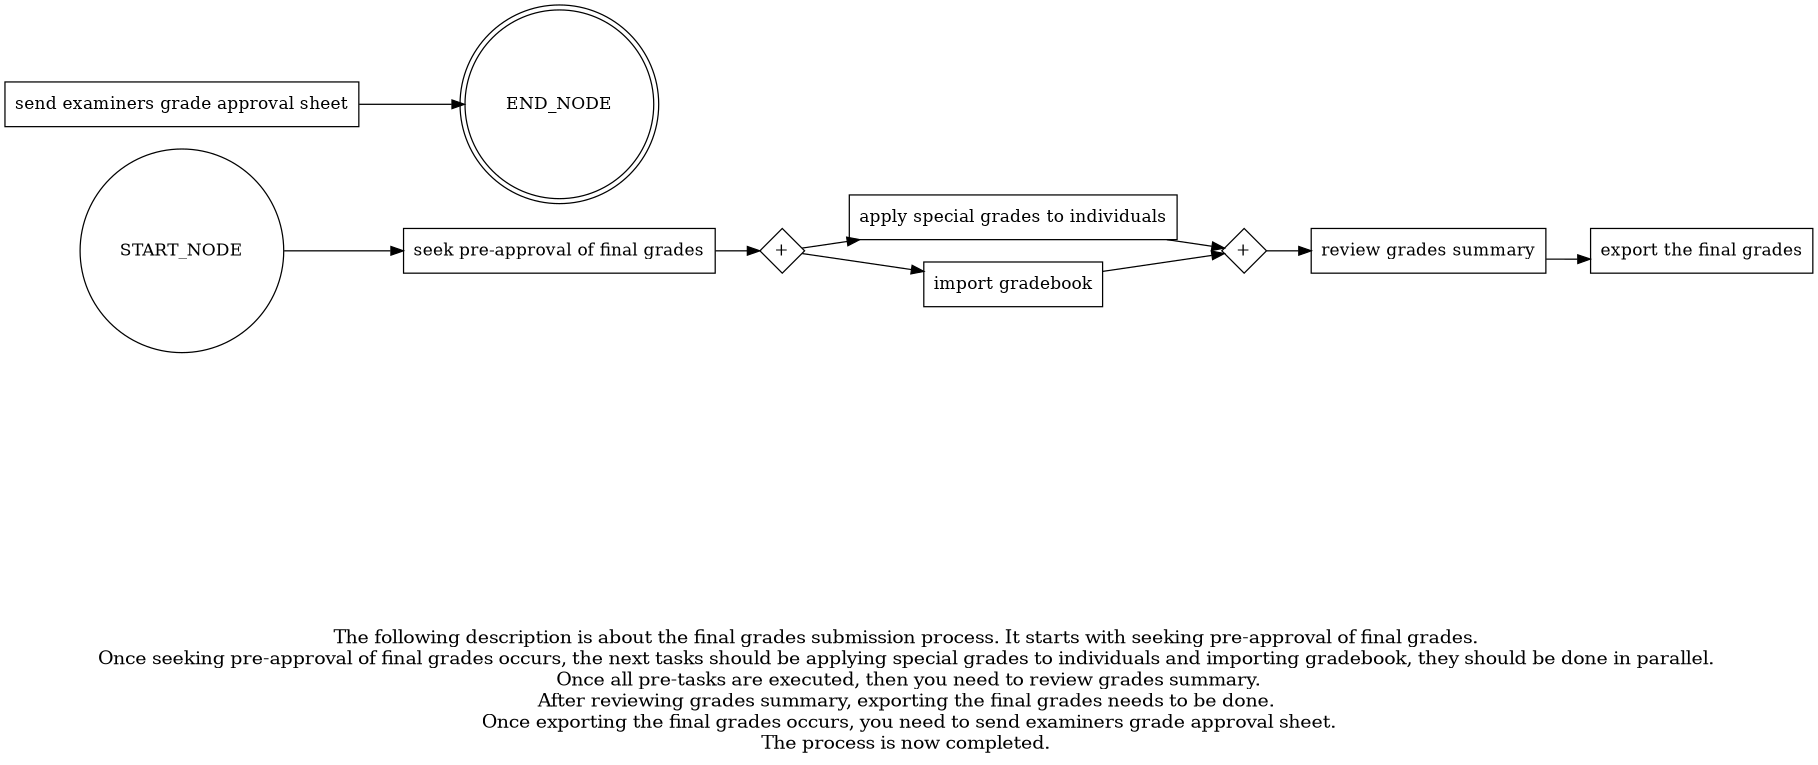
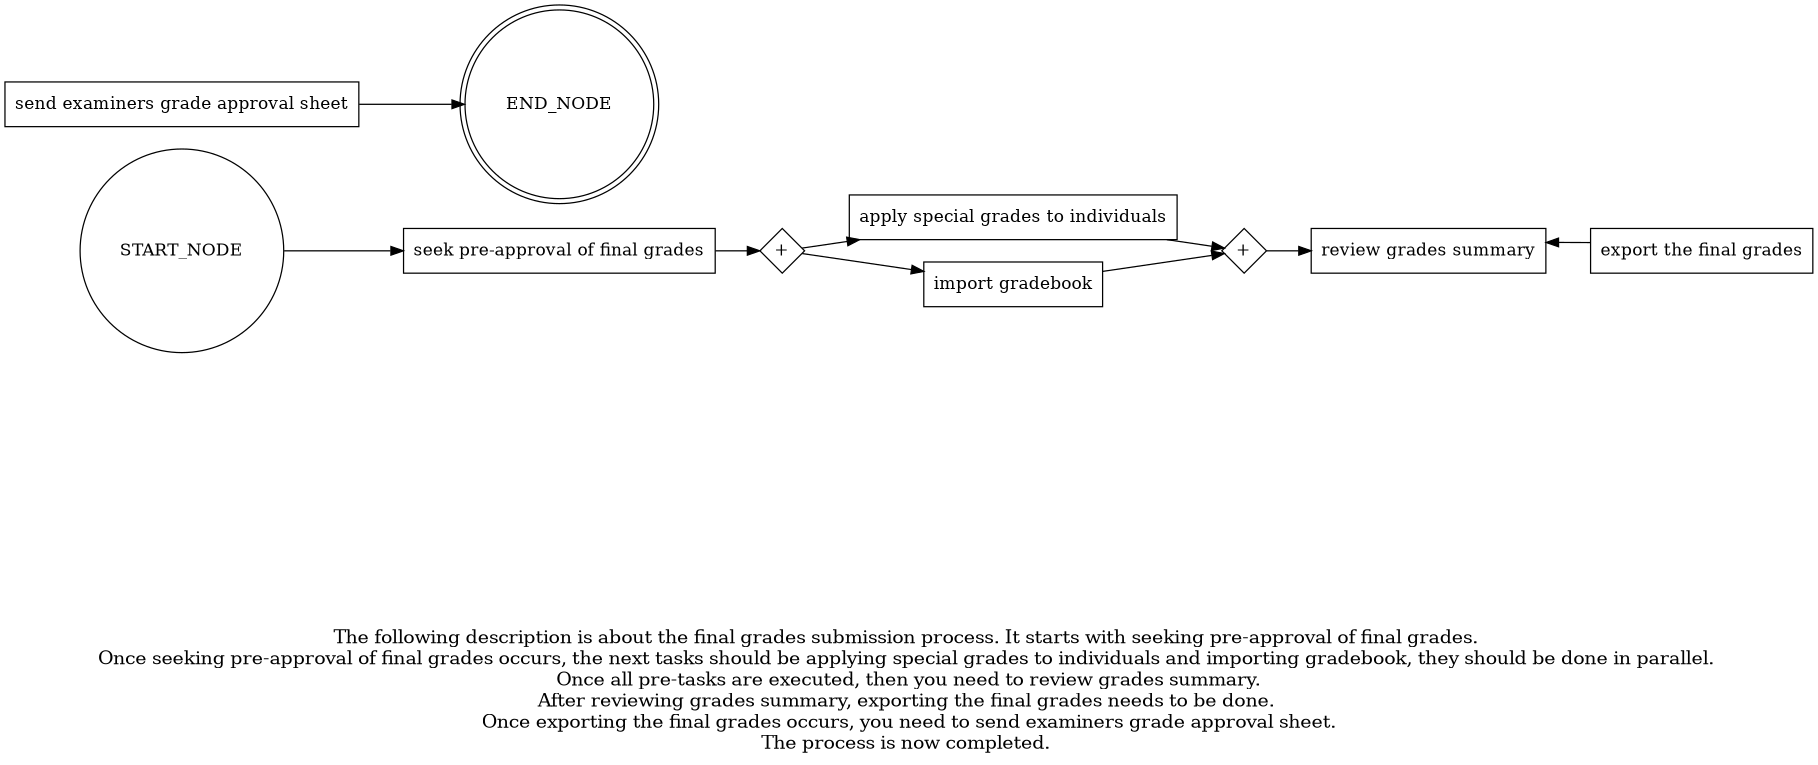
edge "review grades summary" -> "export the final grades": reversed
